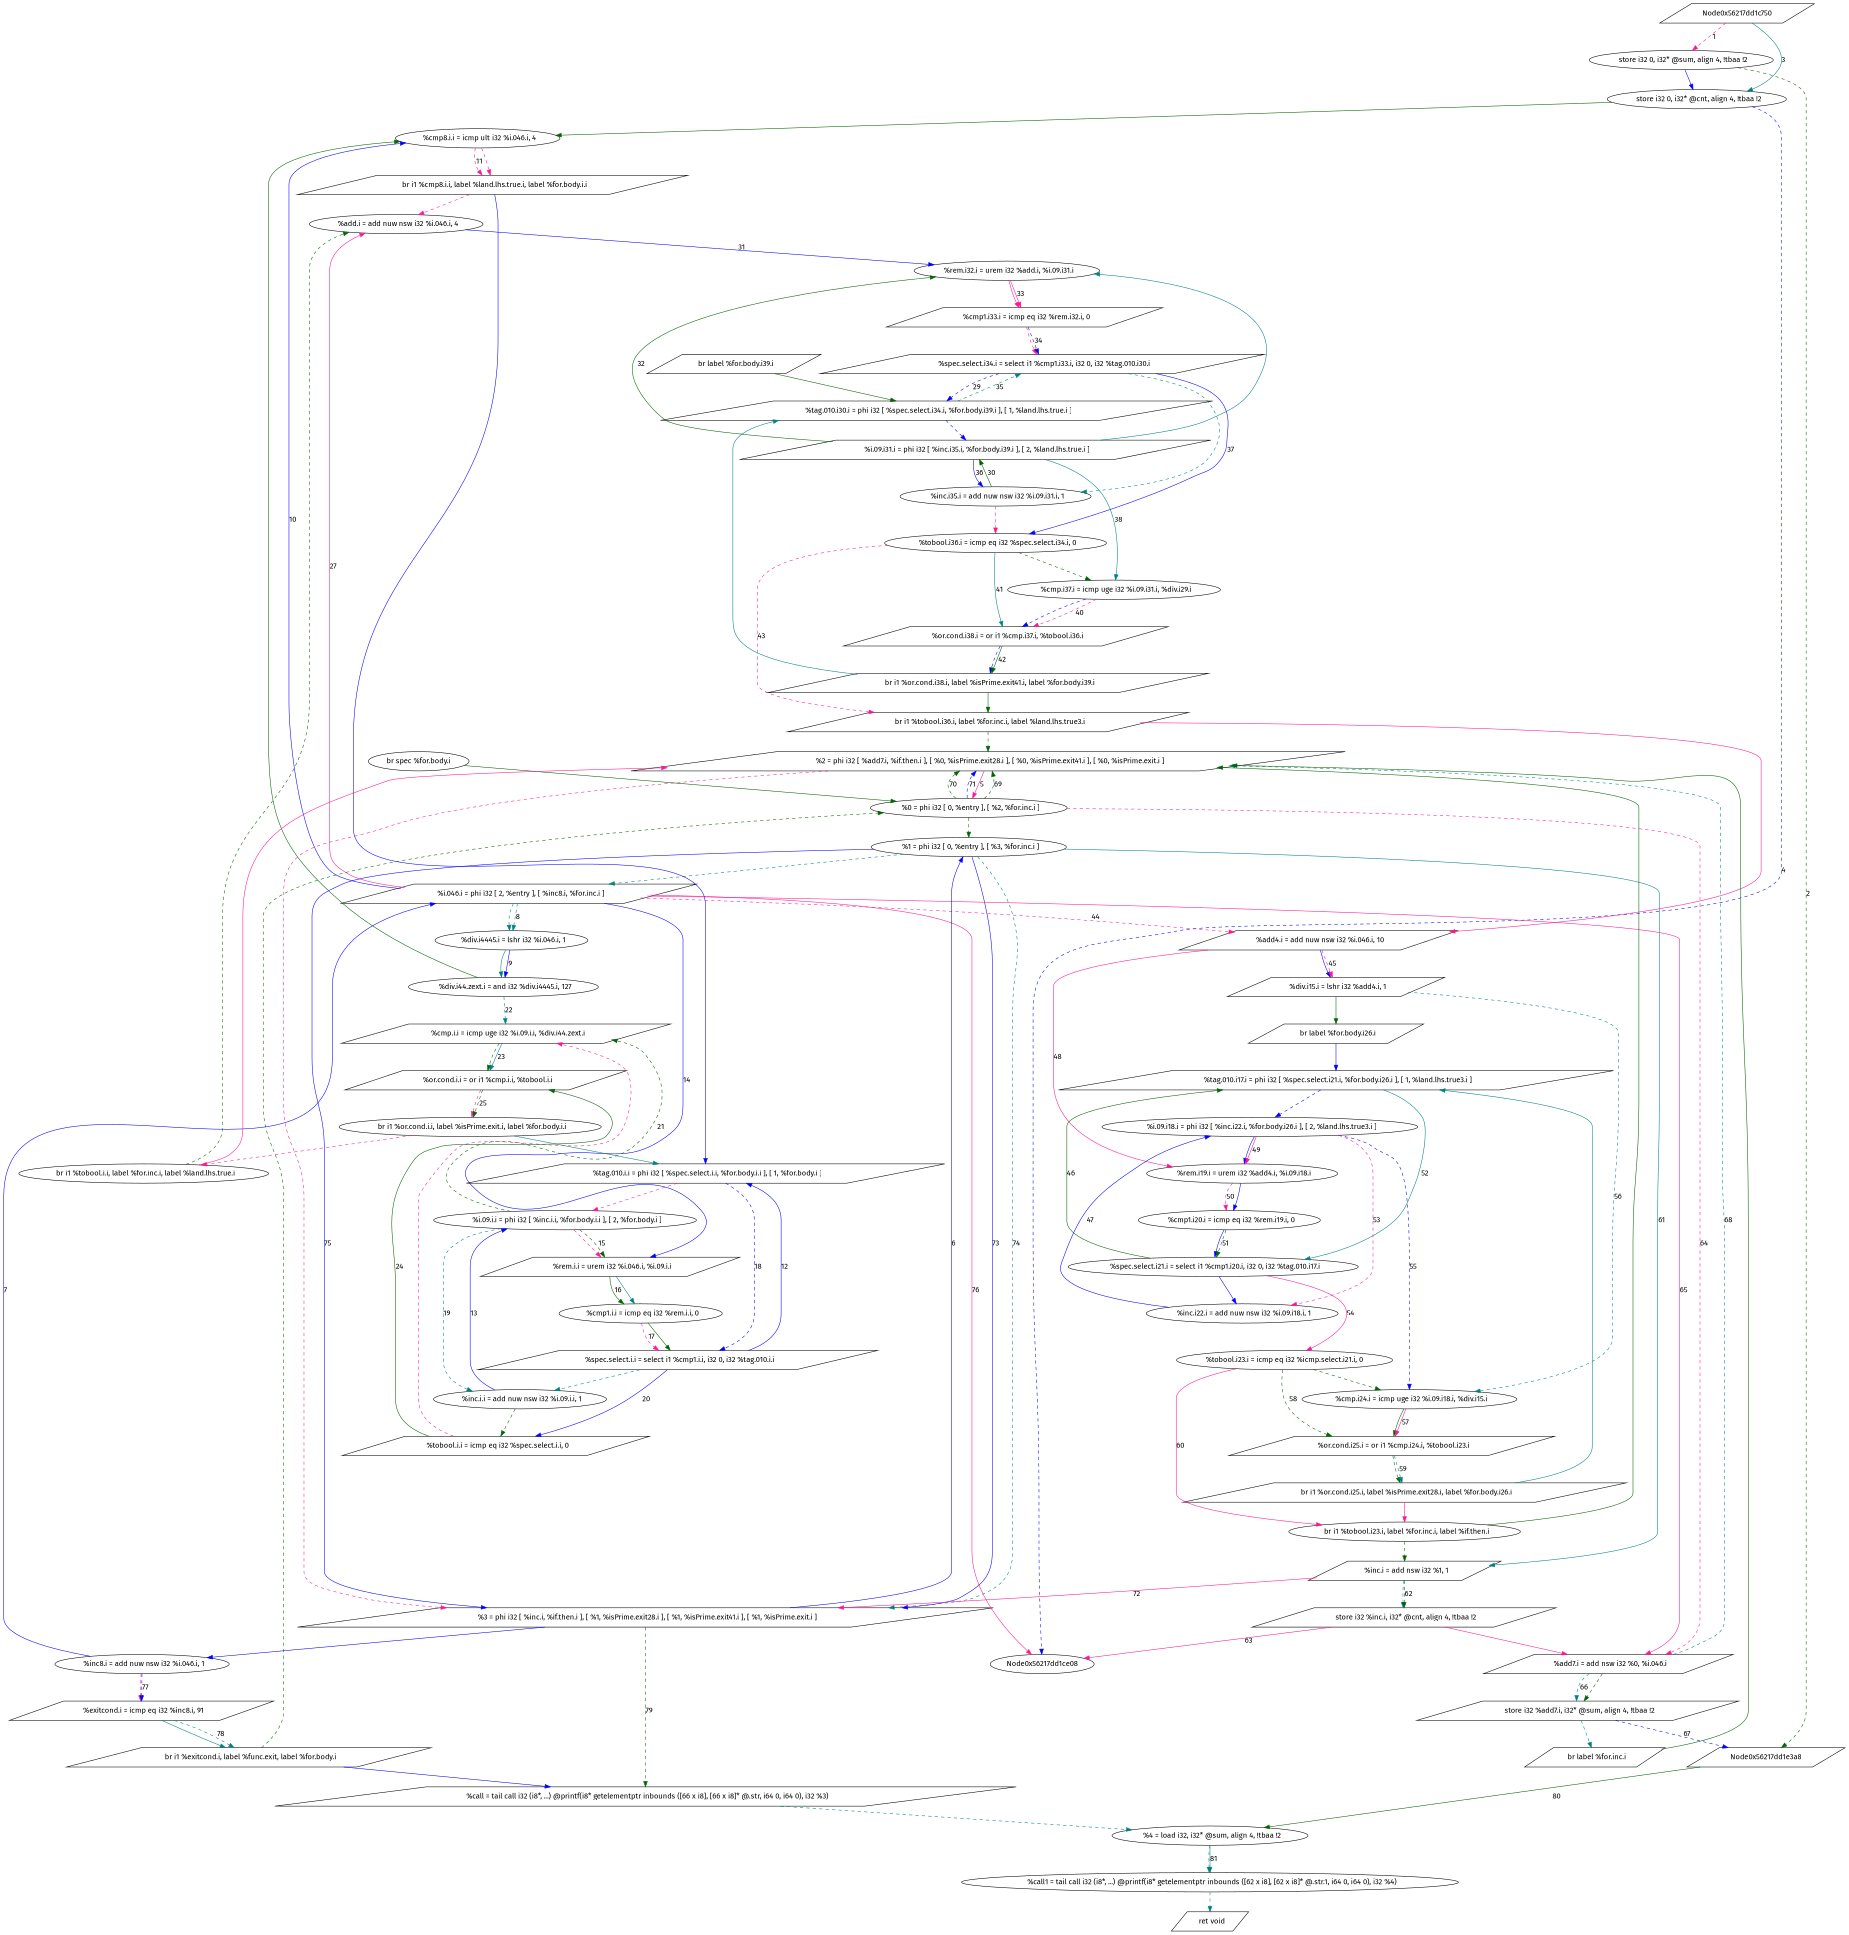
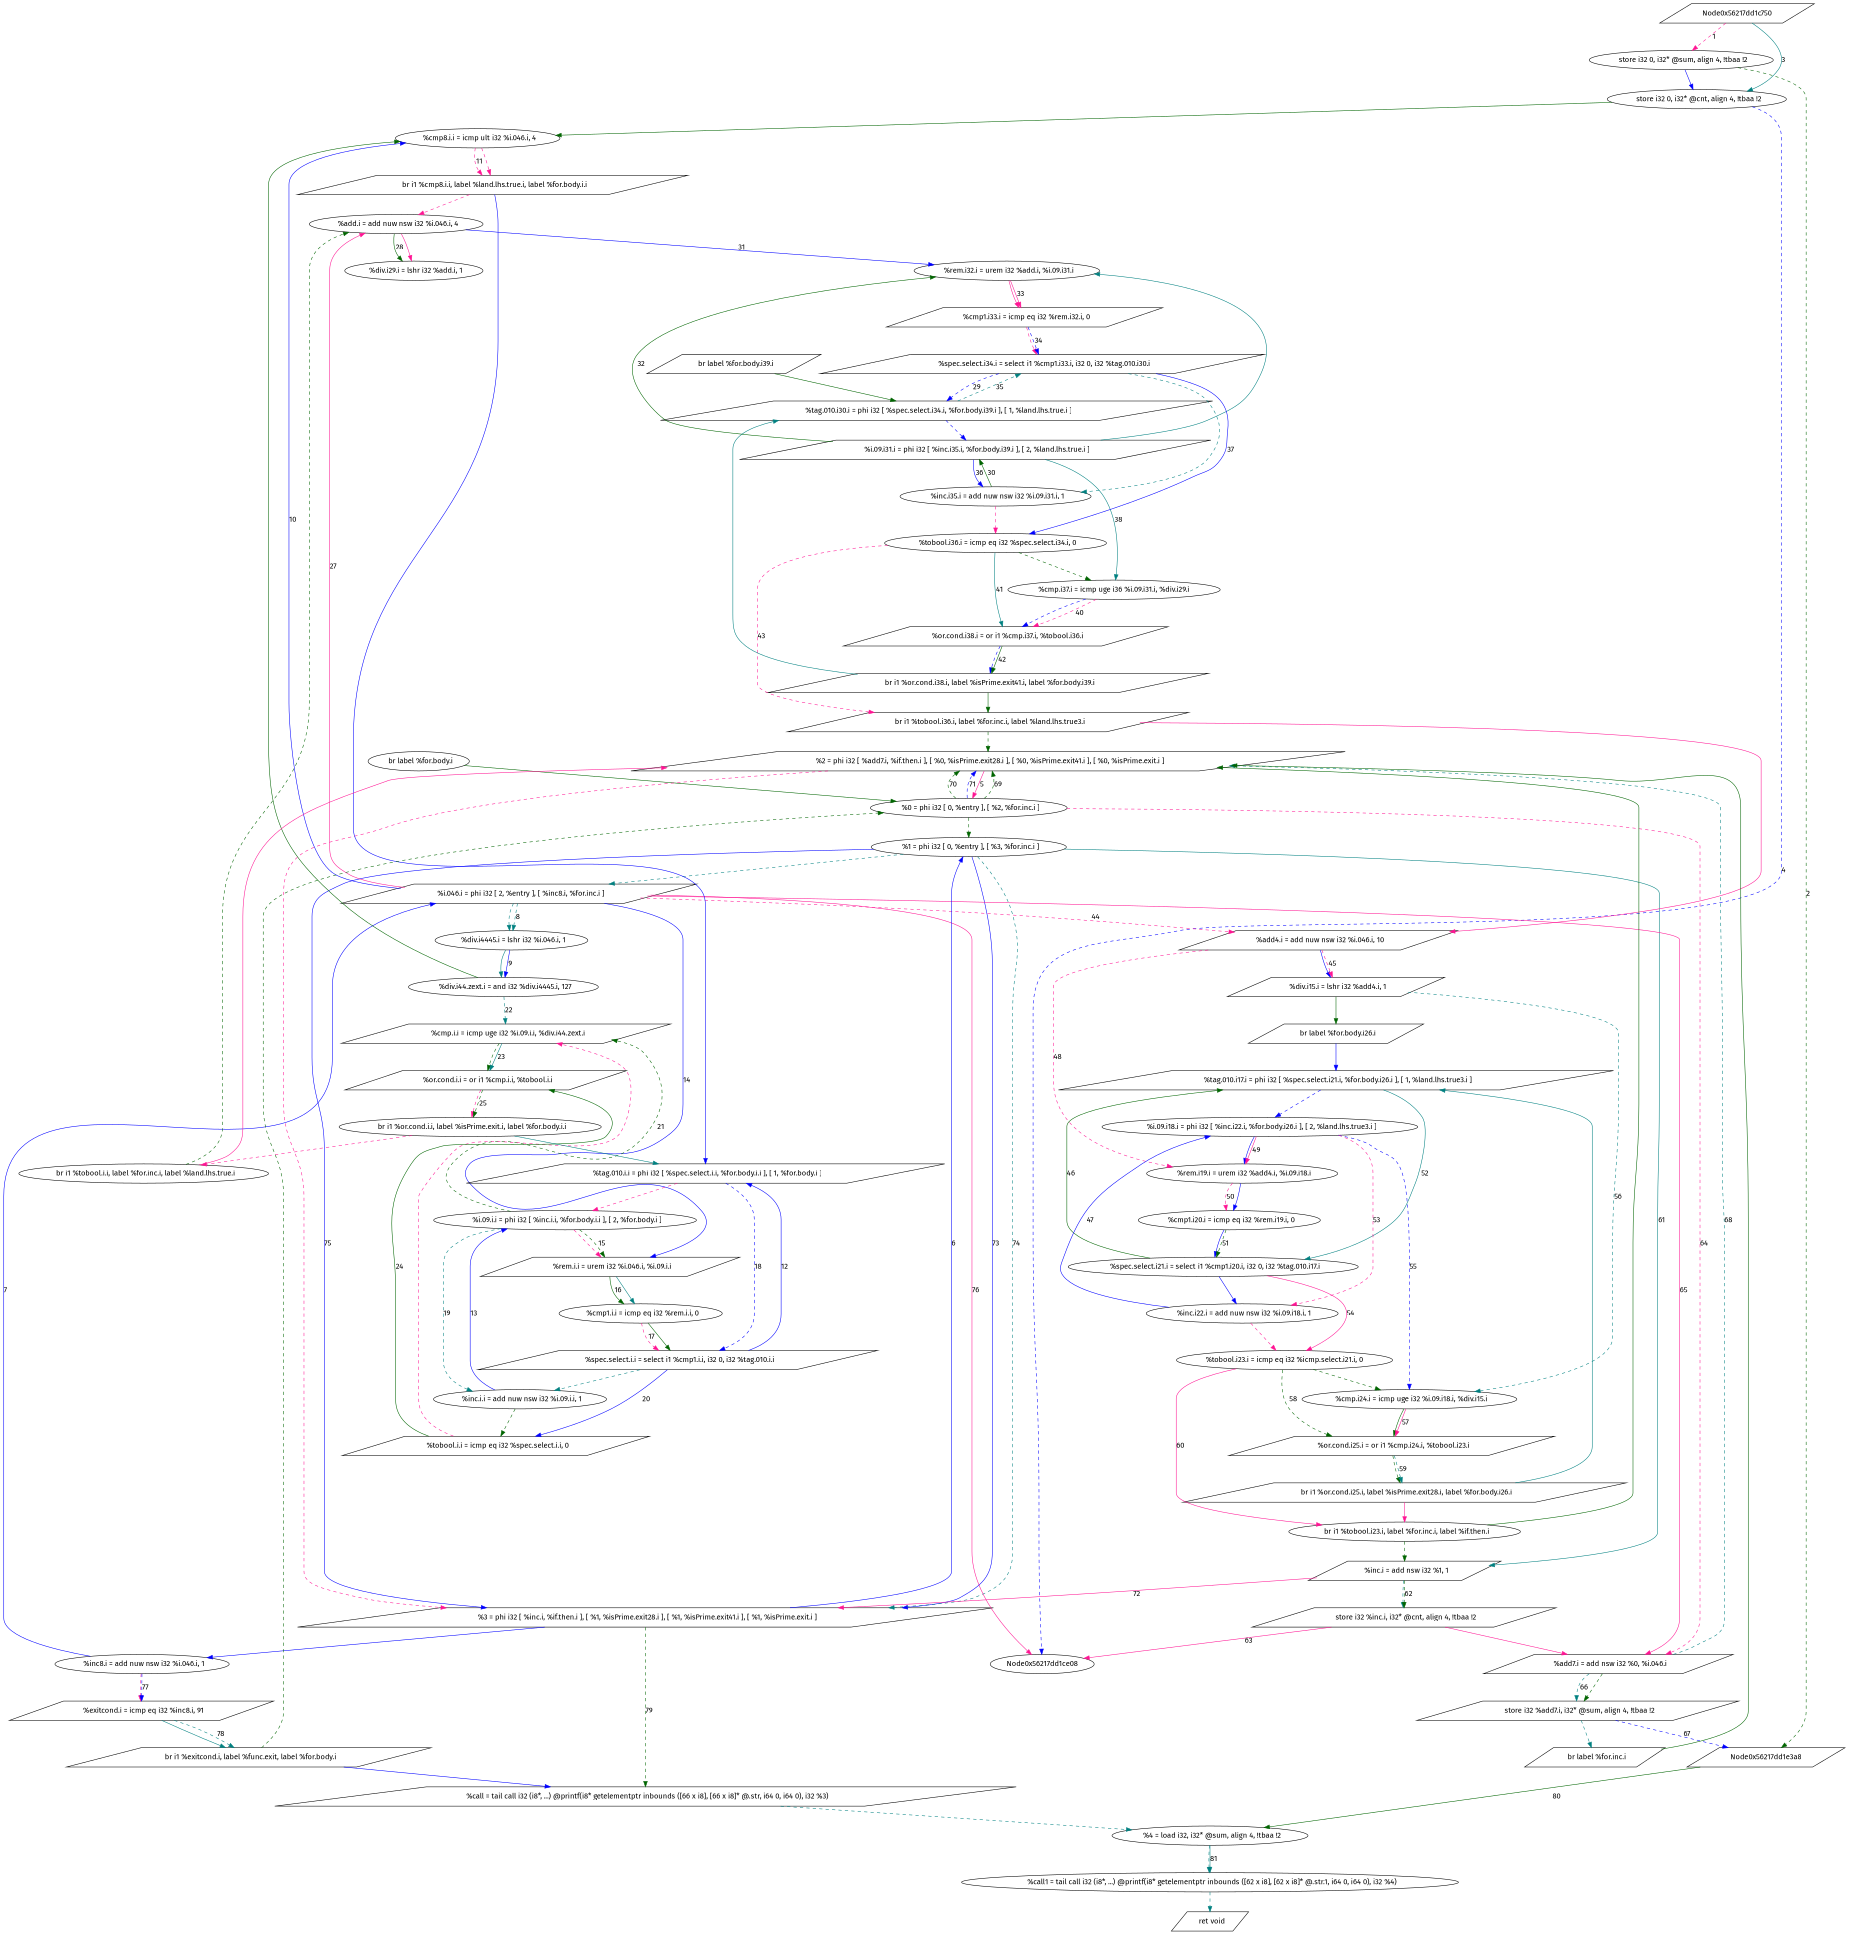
node "%div.i29.i = lshr i32 %add.i, 1": added
node "%cmp.i37.i = icmp uge i32 %i.09.i31.i, %div.i29.i": label "%cmp.i37.i = icmp uge i32 %i.09.i31.i, %div.i29.i" -> "%cmp.i37.i = icmp uge i36 %i.09.i31.i, %div.i29.i"
node "br spec %for.body.i": label "br spec %for.body.i" -> "br label %for.body.i"
edge "%add4.i = add nuw nsw i32 %i.046.i, 10" -> "%rem.i19.i = urem i32 %add4.i, %i.09.i18.i": style solid -> dashed
edge "%inc.i22.i = add nuw nsw i32 %i.09.i18.i, 1" -> "%tobool.i23.i = icmp eq i32 %icmp.select.i21.i, 0": added
